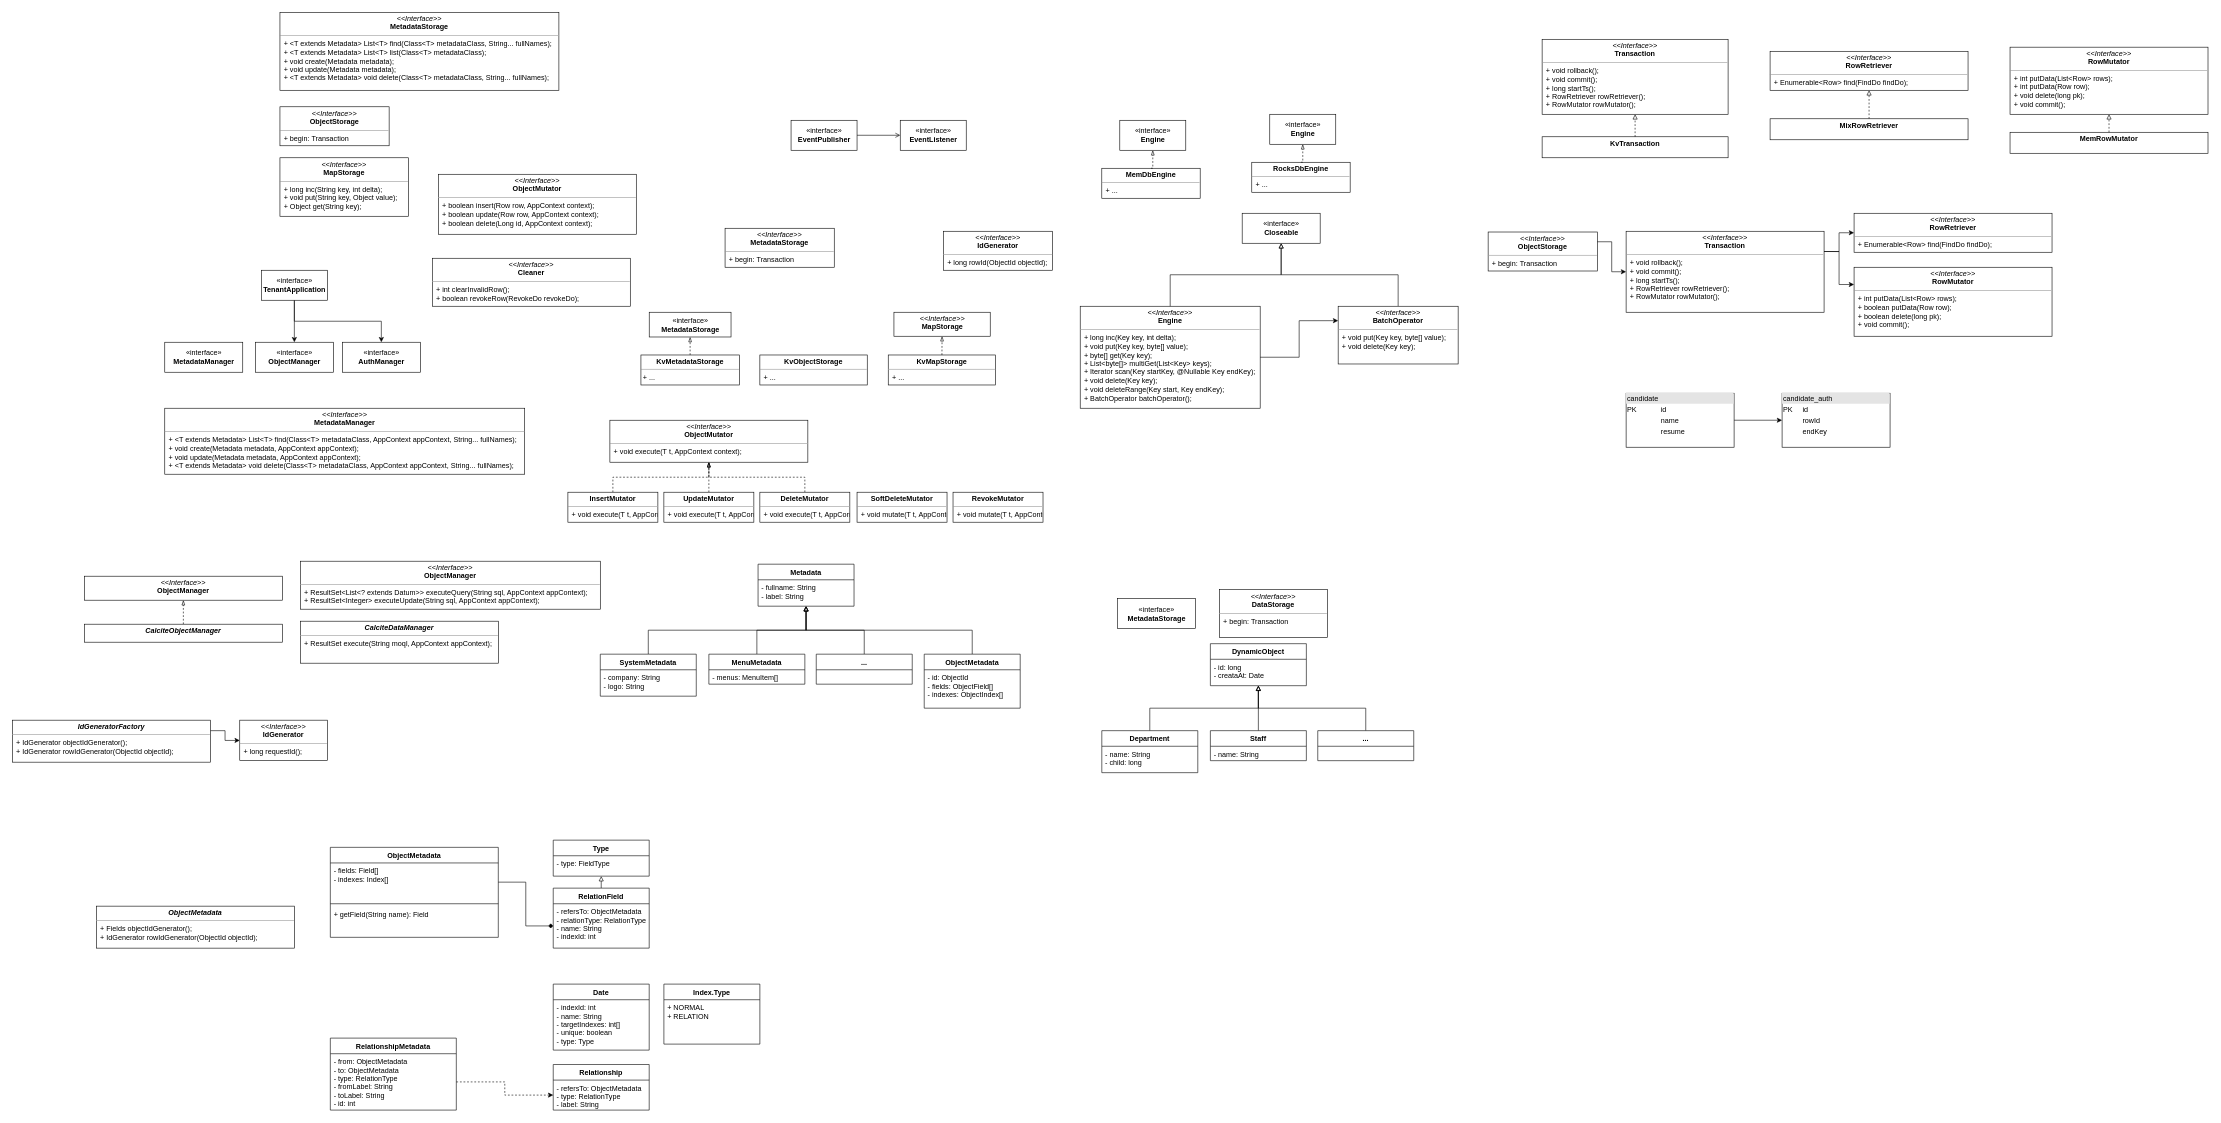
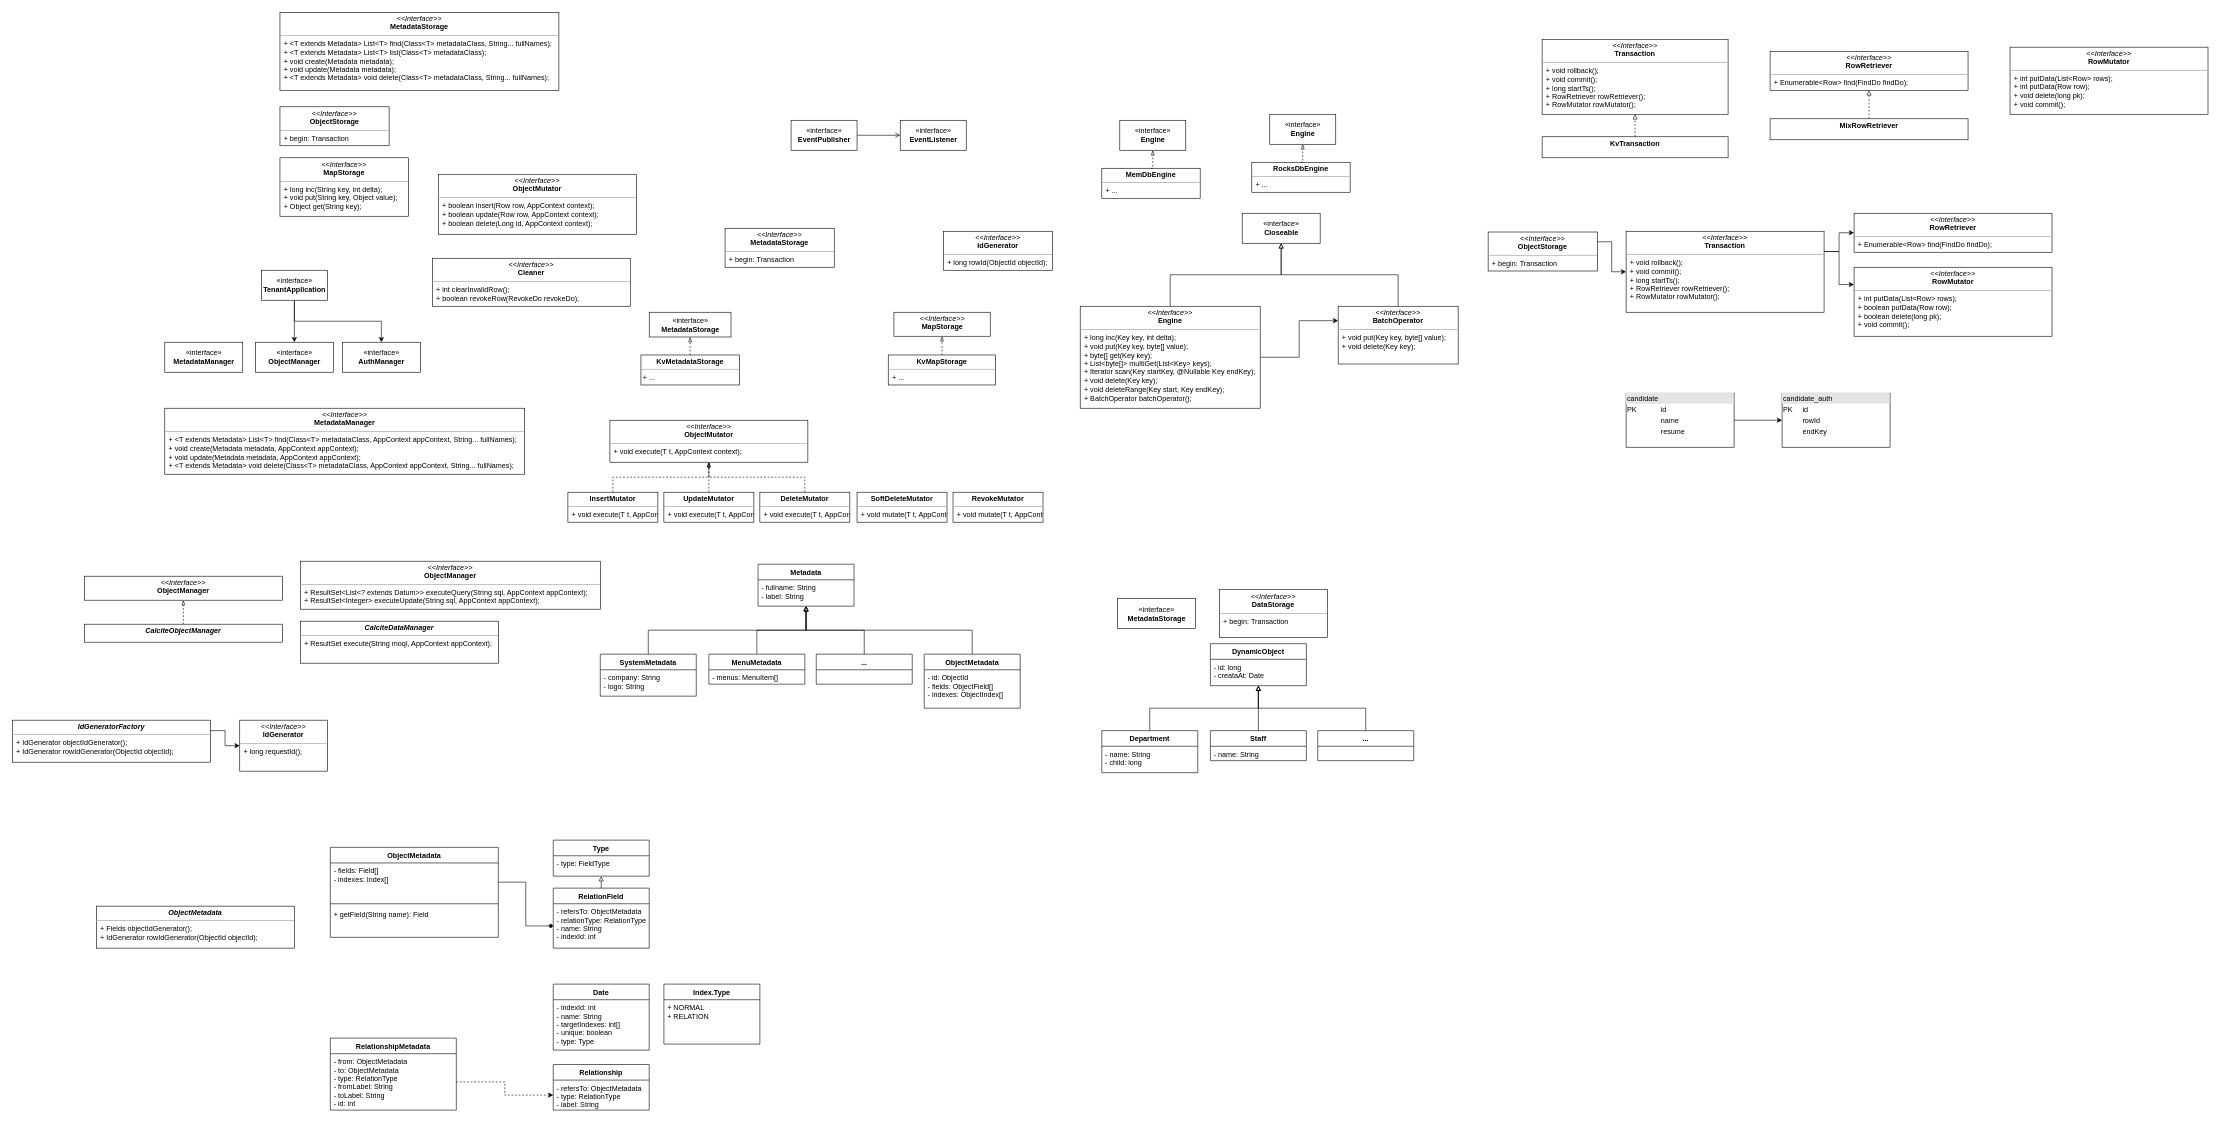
edge "MemRowMutator" -> "<<Interface>> RowMutator + int putData(List<Row> rows); + int putData(Row row); + void delete(long pk); + void commit();": removed
node "MemRowMutator": removed
node "KvObjectStorage + ...": removed
node "<<Interface>> IdGenerator + long requestId();": size 88x41 -> 88x51
